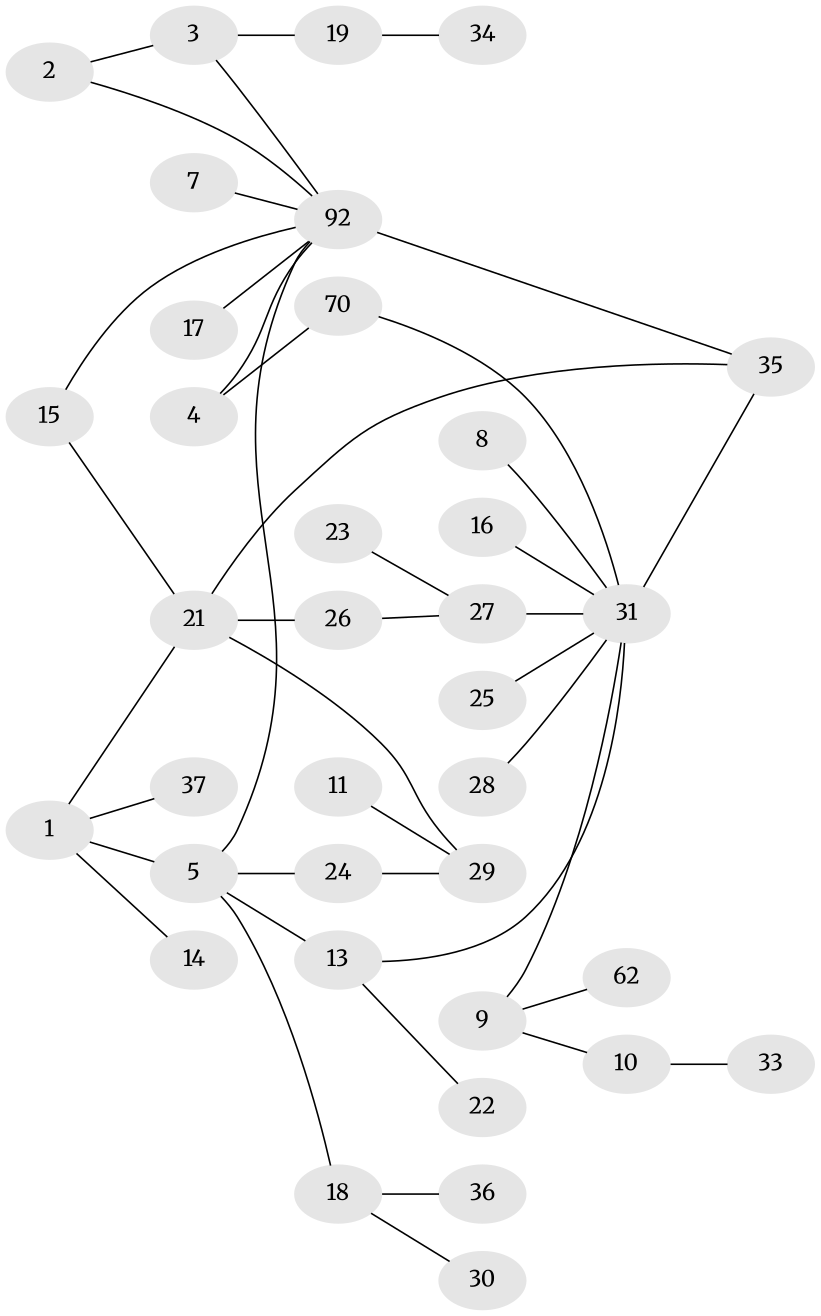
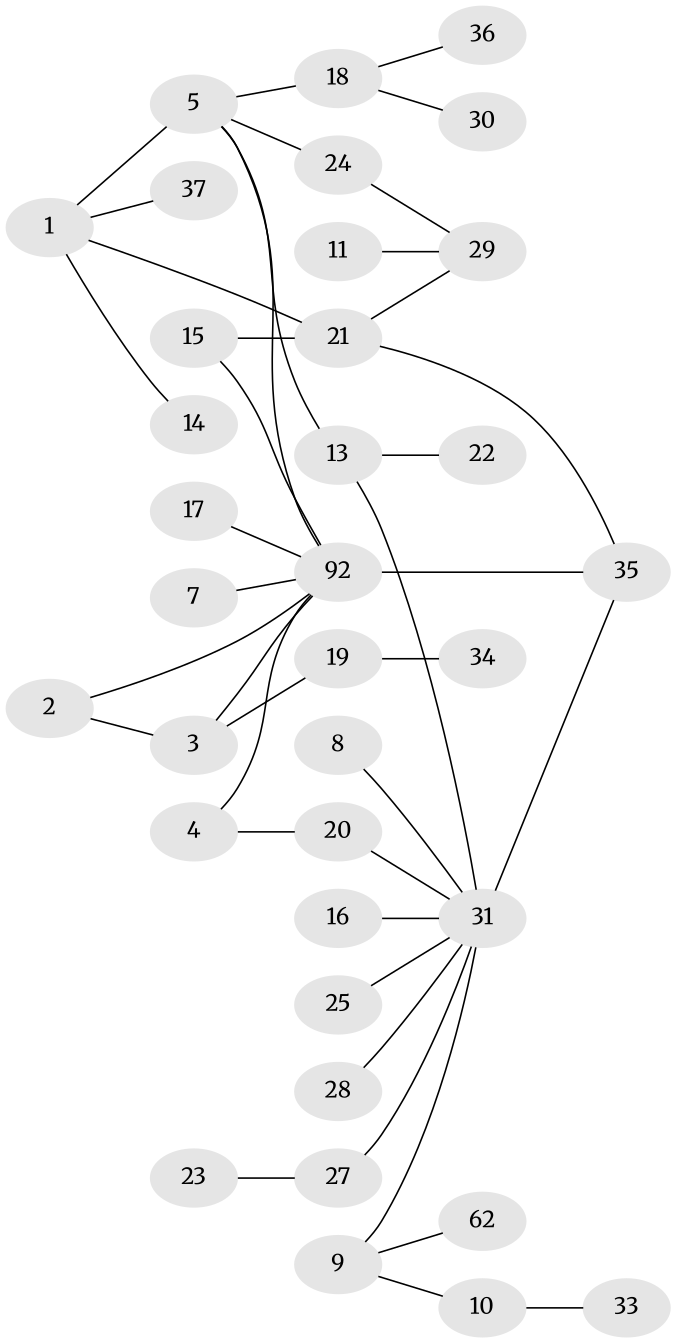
node "70": label "70" -> "20"
node "26": removed
